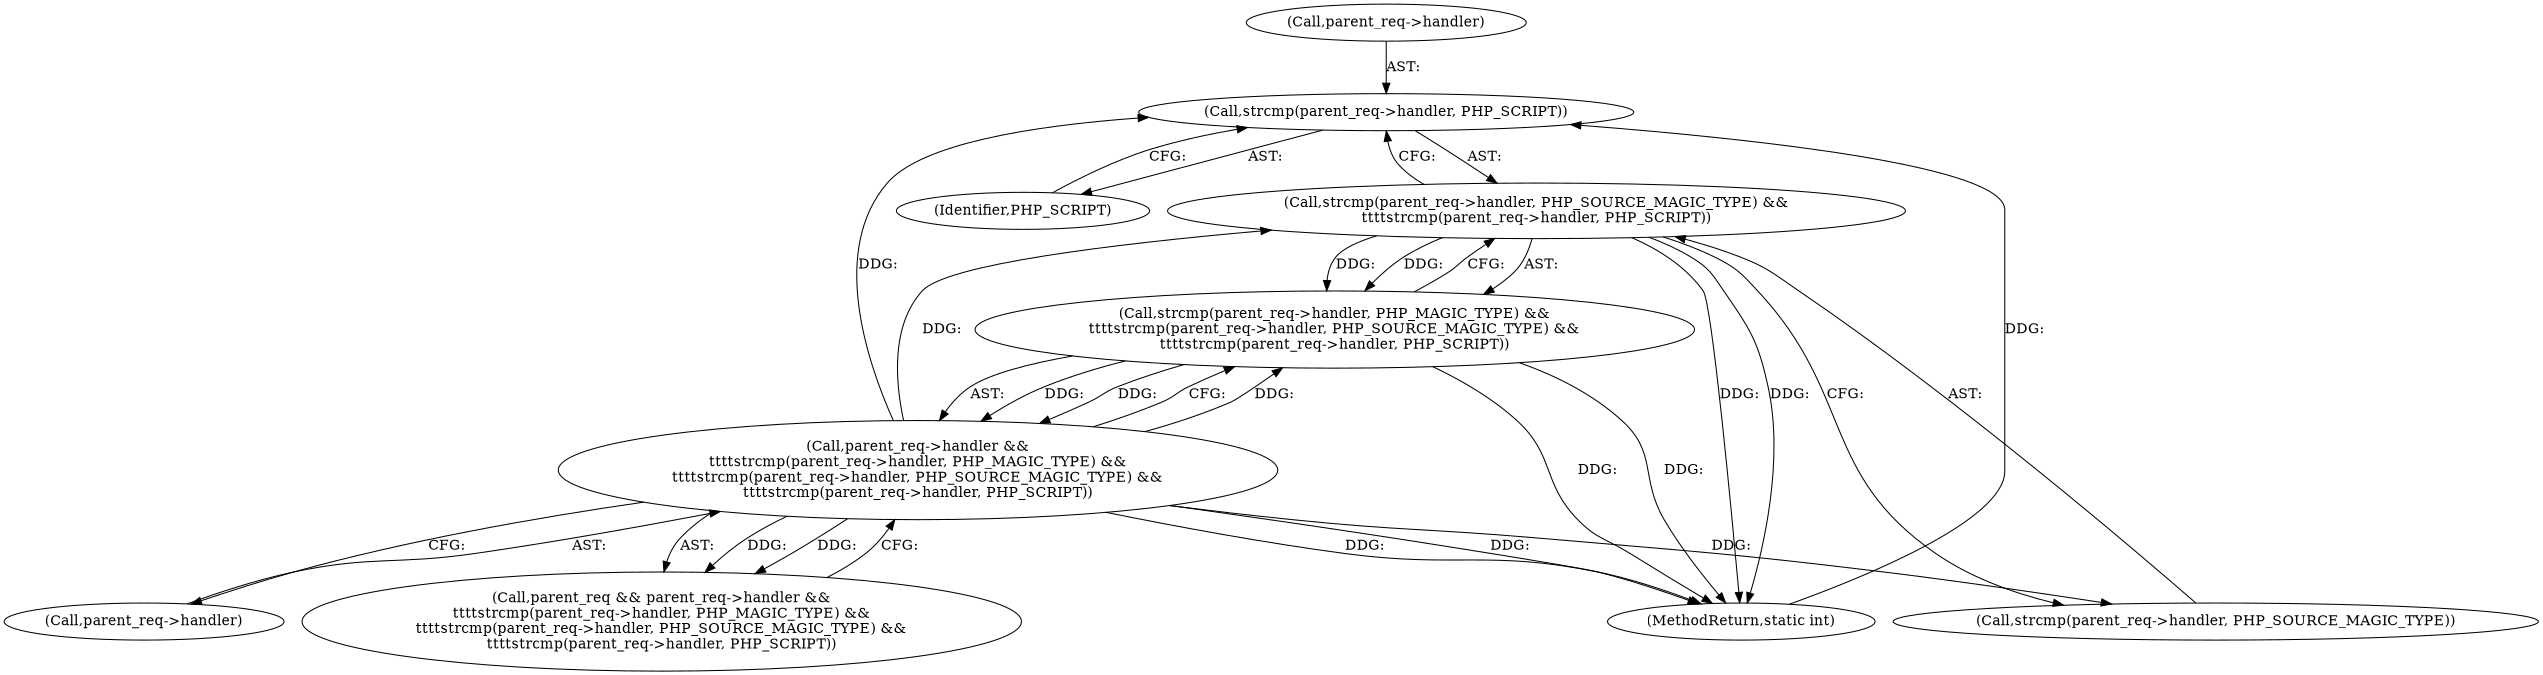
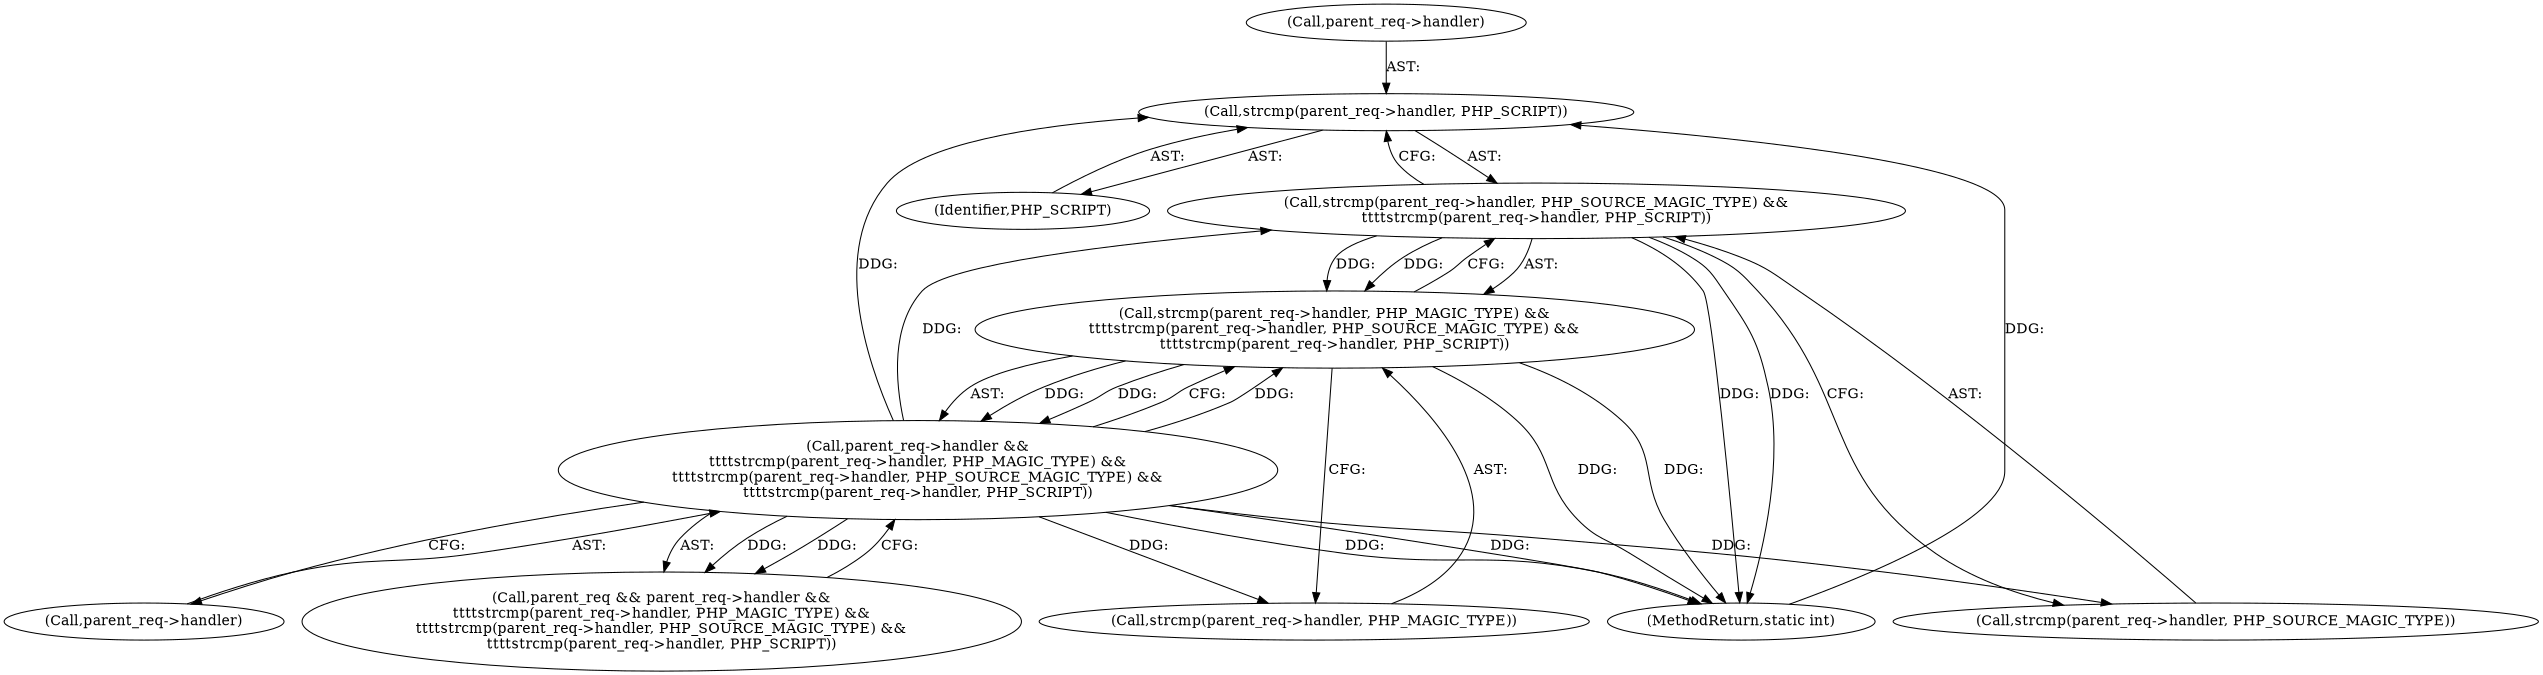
edge "(Identifier,PHP_SCRIPT)" -> "(Call,strcmp(parent_req->handler, PHP_SCRIPT))": label "CFG: " -> "AST: "
node "(Call,strcmp(parent_req->handler, PHP_MAGIC_TYPE))": added
